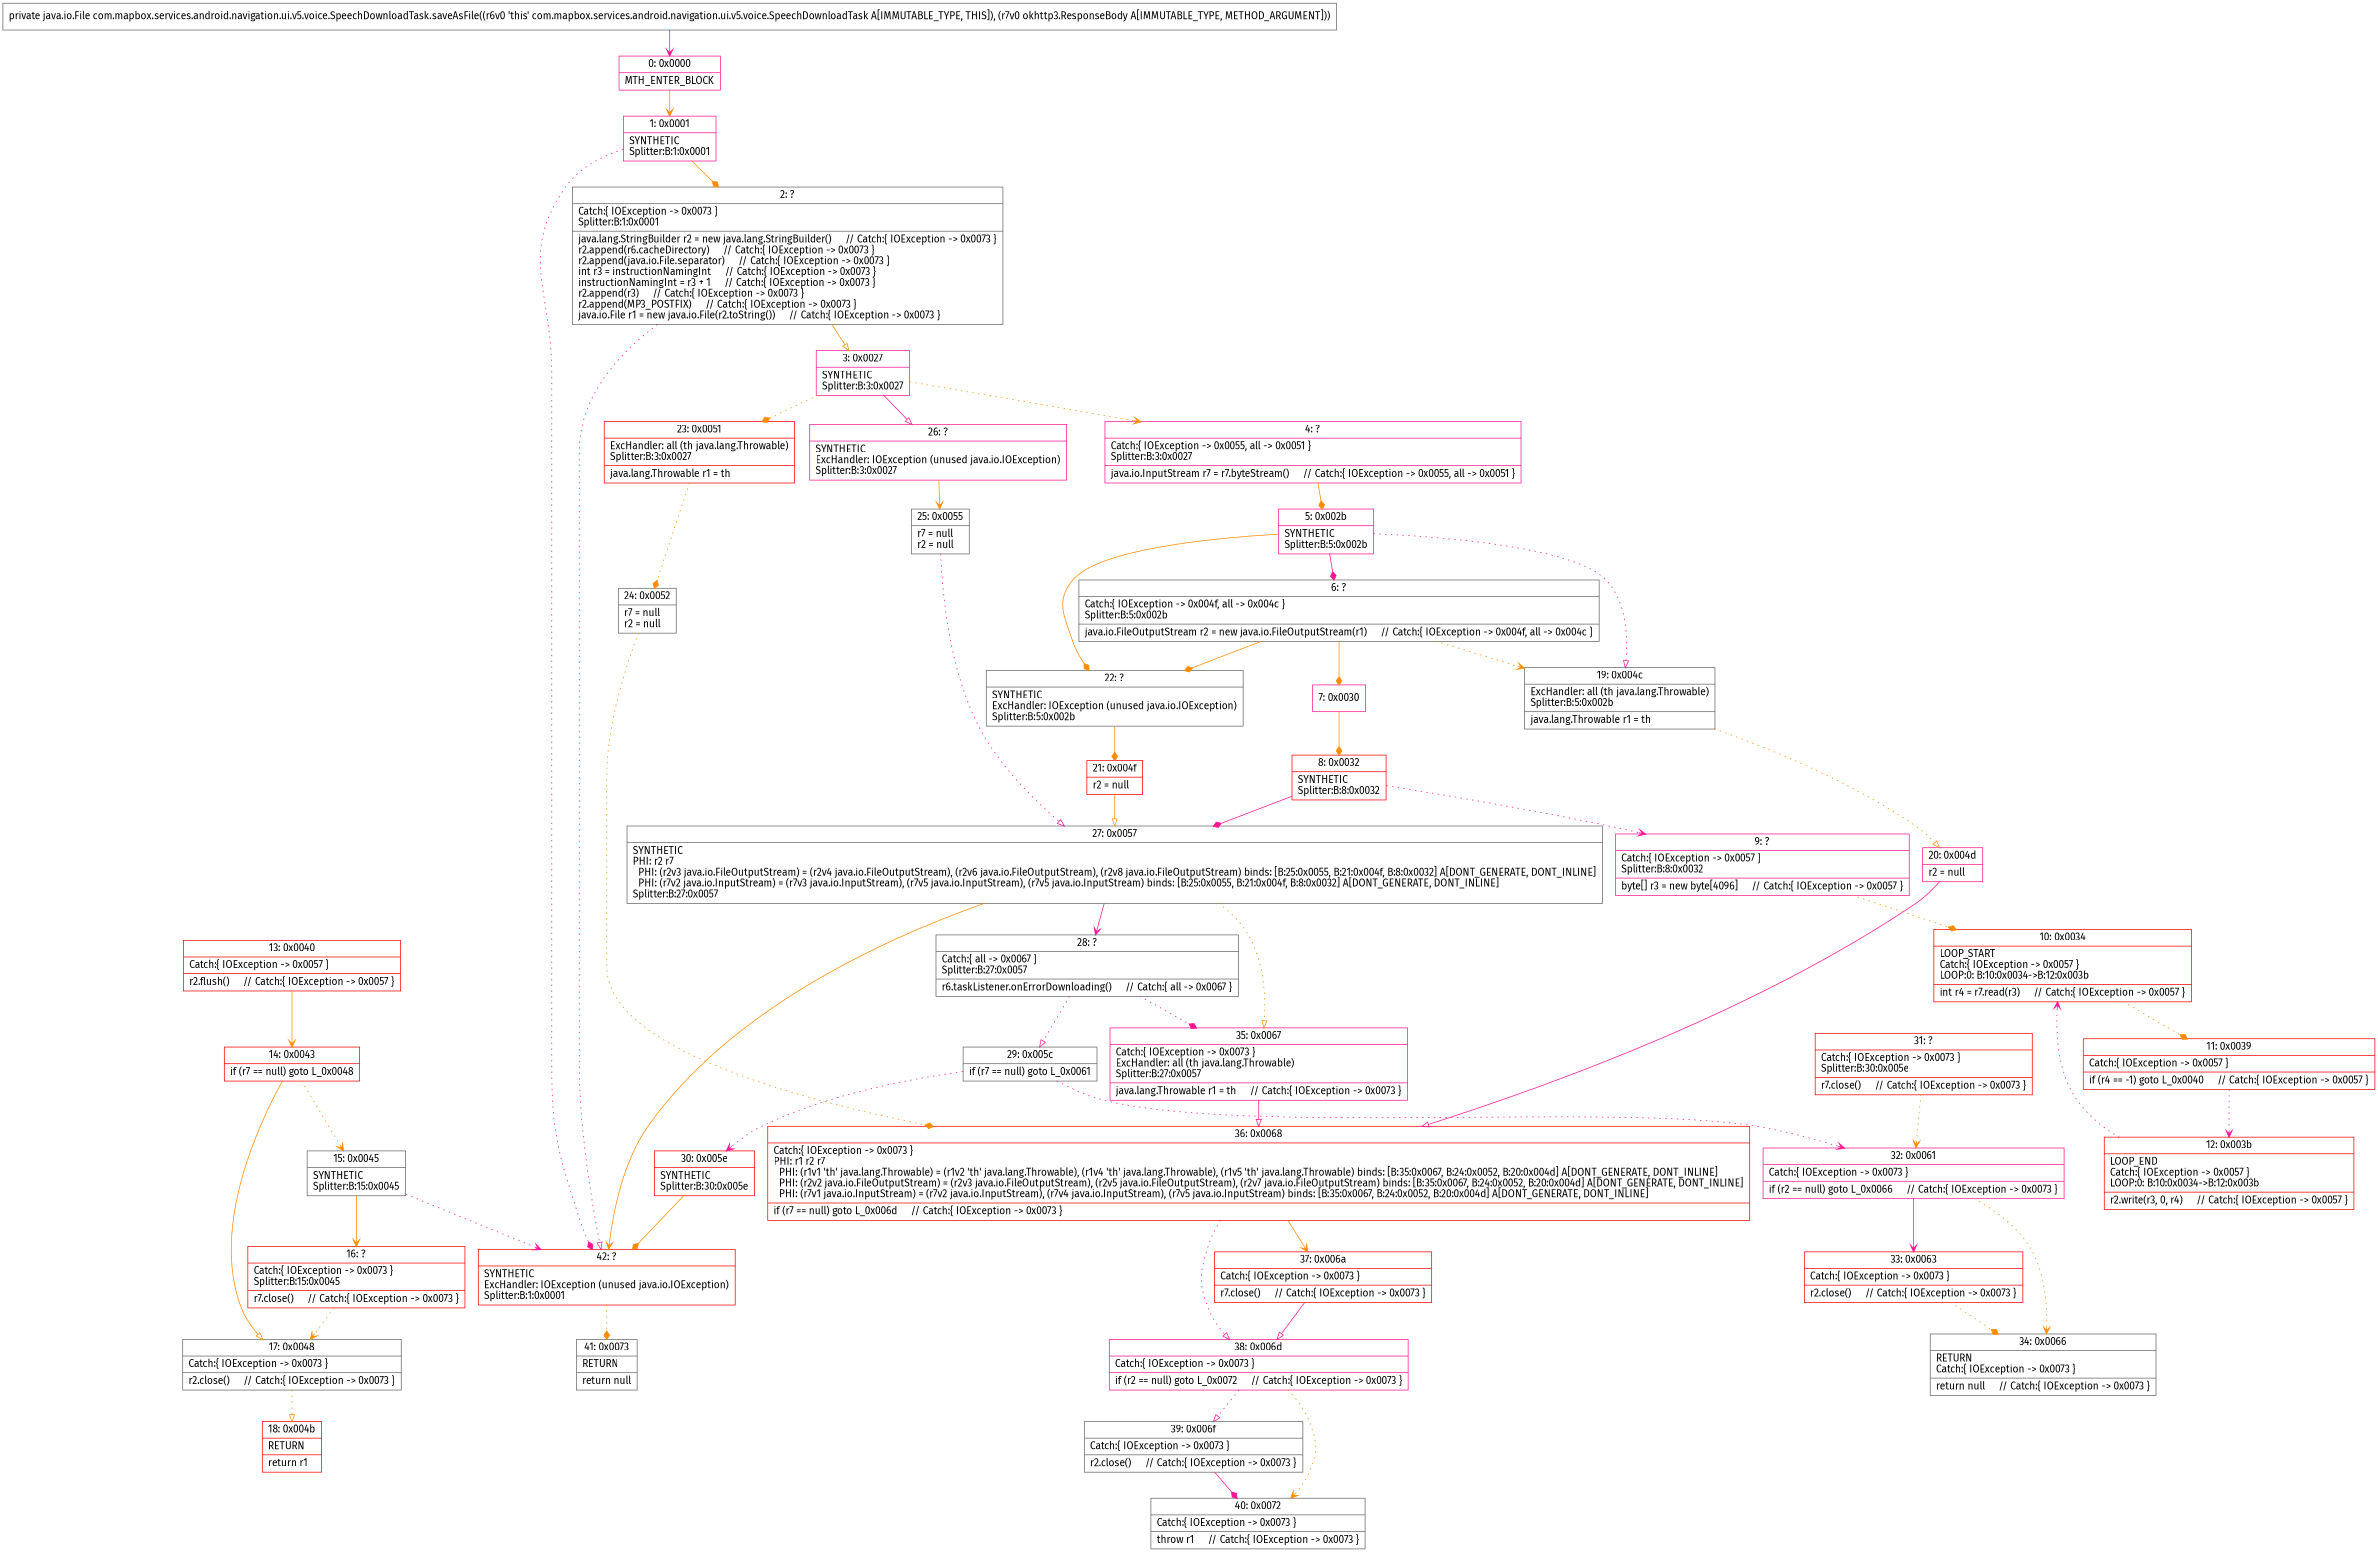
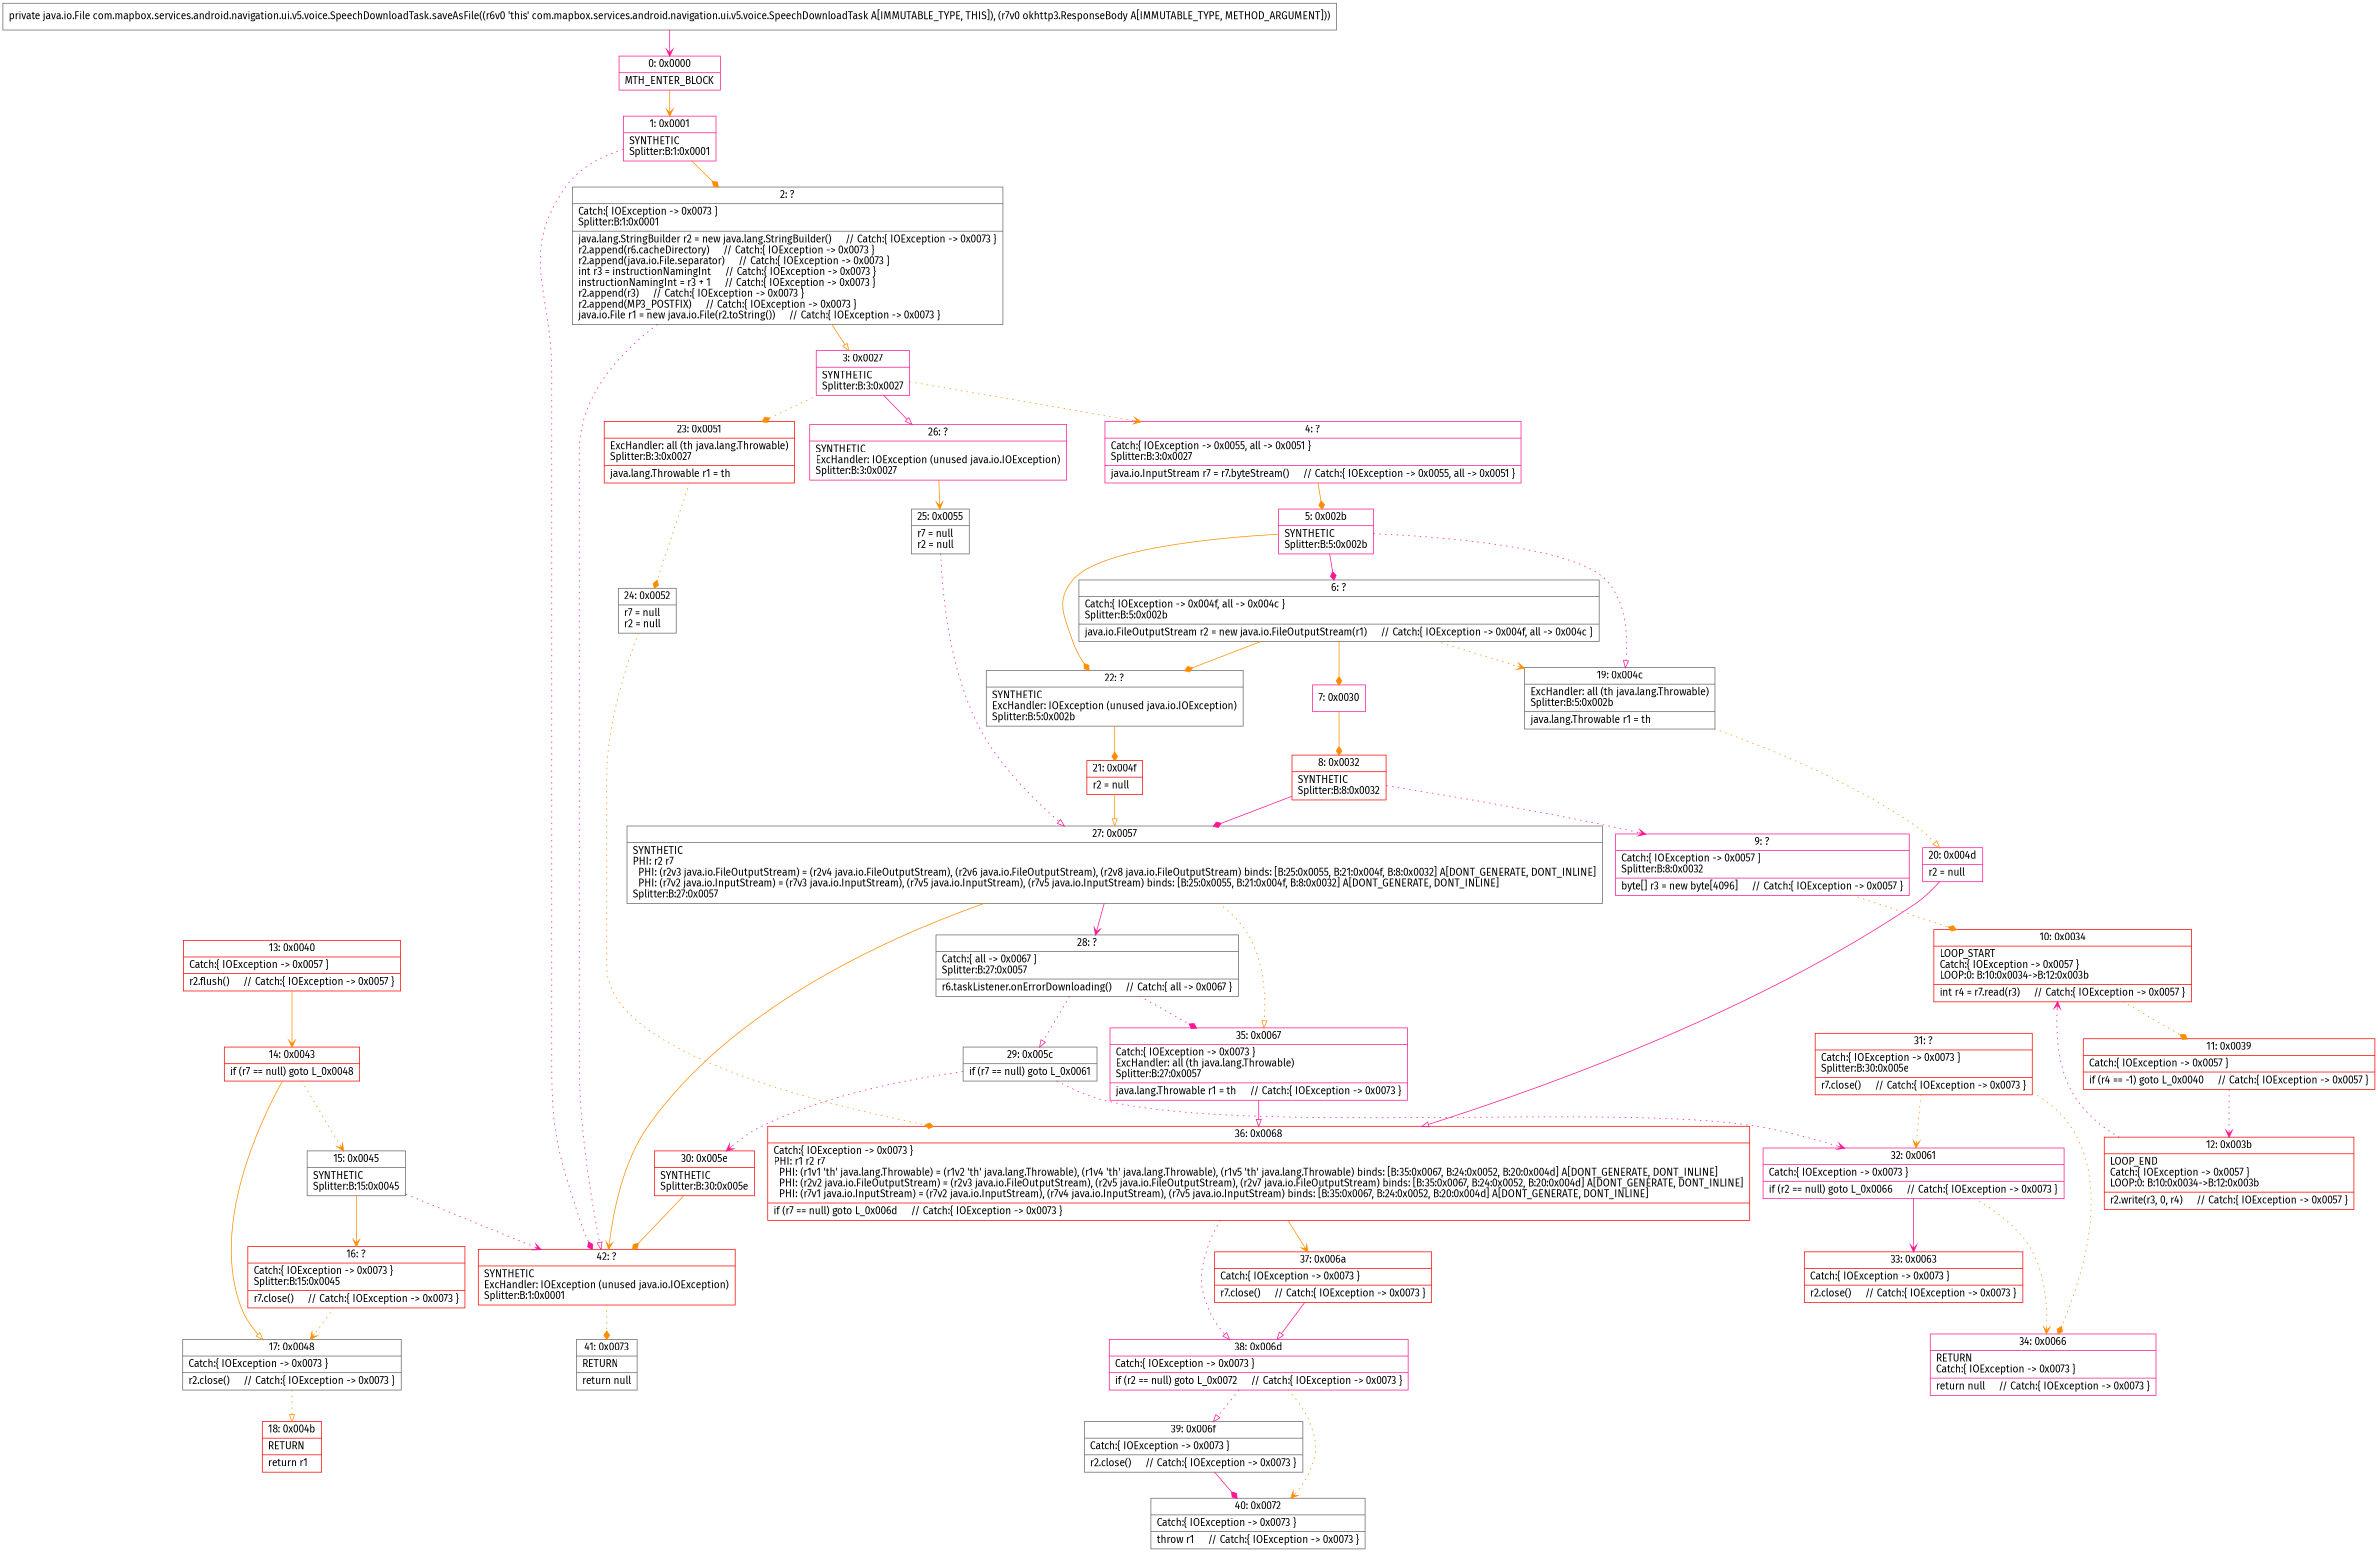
edge "33: 0x0063" -> "34: 0x0066": now "31: ?" -> "34: 0x0066"
node "34: 0x0066": color gray40 -> deeppink
